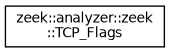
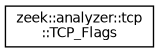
node "zeek::analyzer::zeek ::TCP_Flags": label "zeek::analyzer::zeek ::TCP_Flags" -> "zeek::analyzer::tcp ::TCP_Flags"
